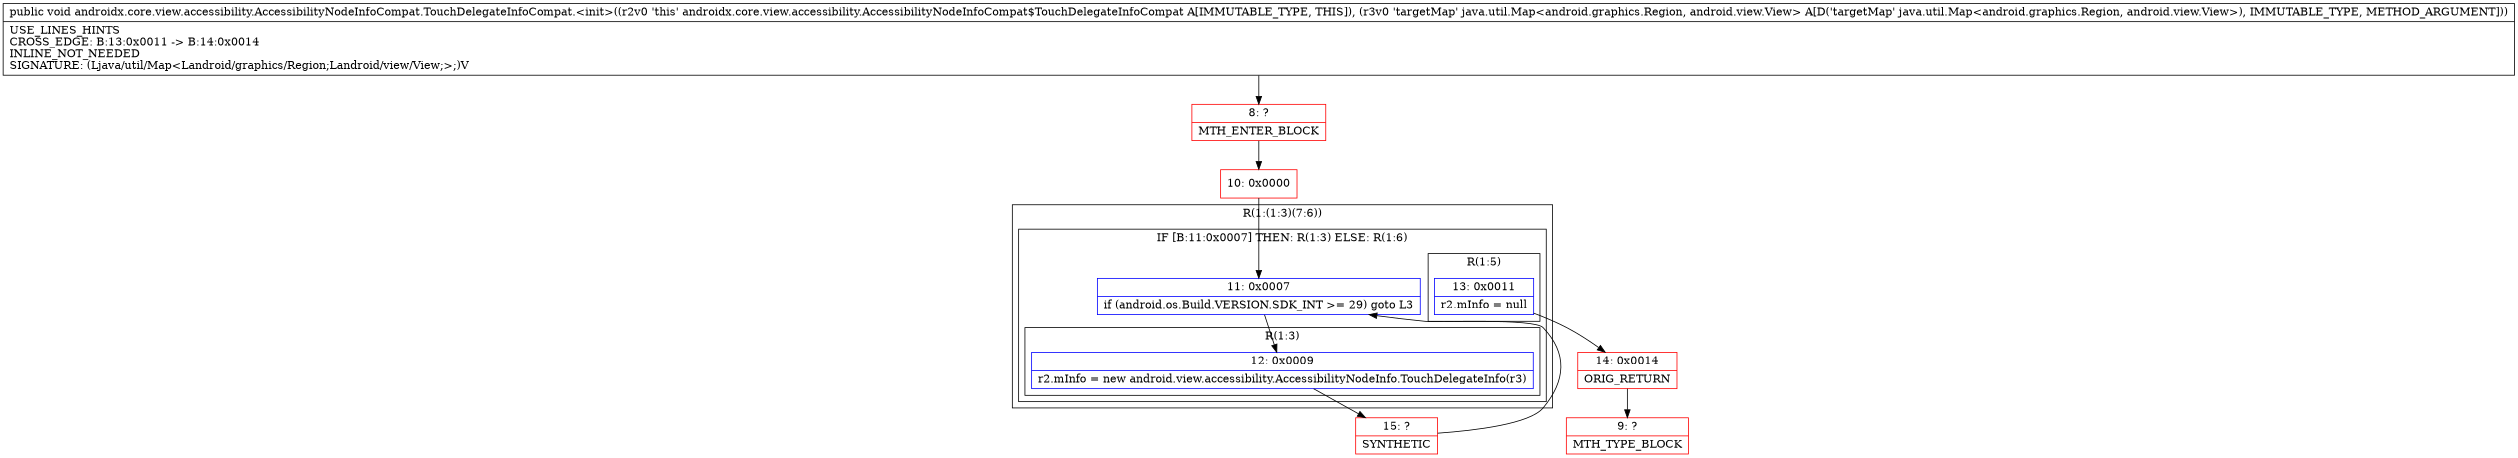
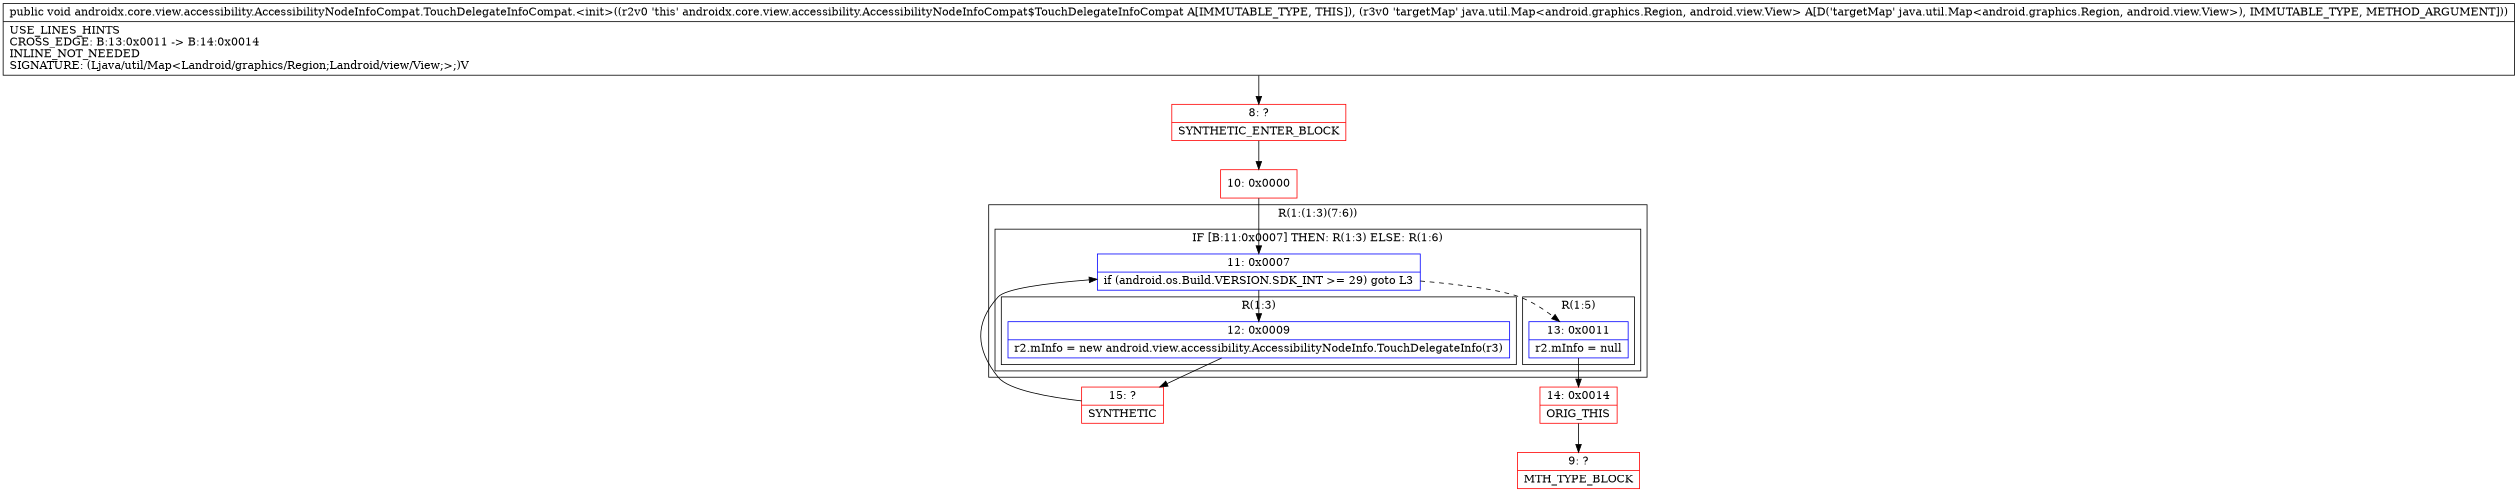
node "8: ?": text "MTH_ENTER_BLOCK" -> "SYNTHETIC_ENTER_BLOCK"
edge "11: 0x0007" -> "13: 0x0011": added
node "14: 0x0014": text "ORIG_RETURN" -> "ORIG_THIS"
